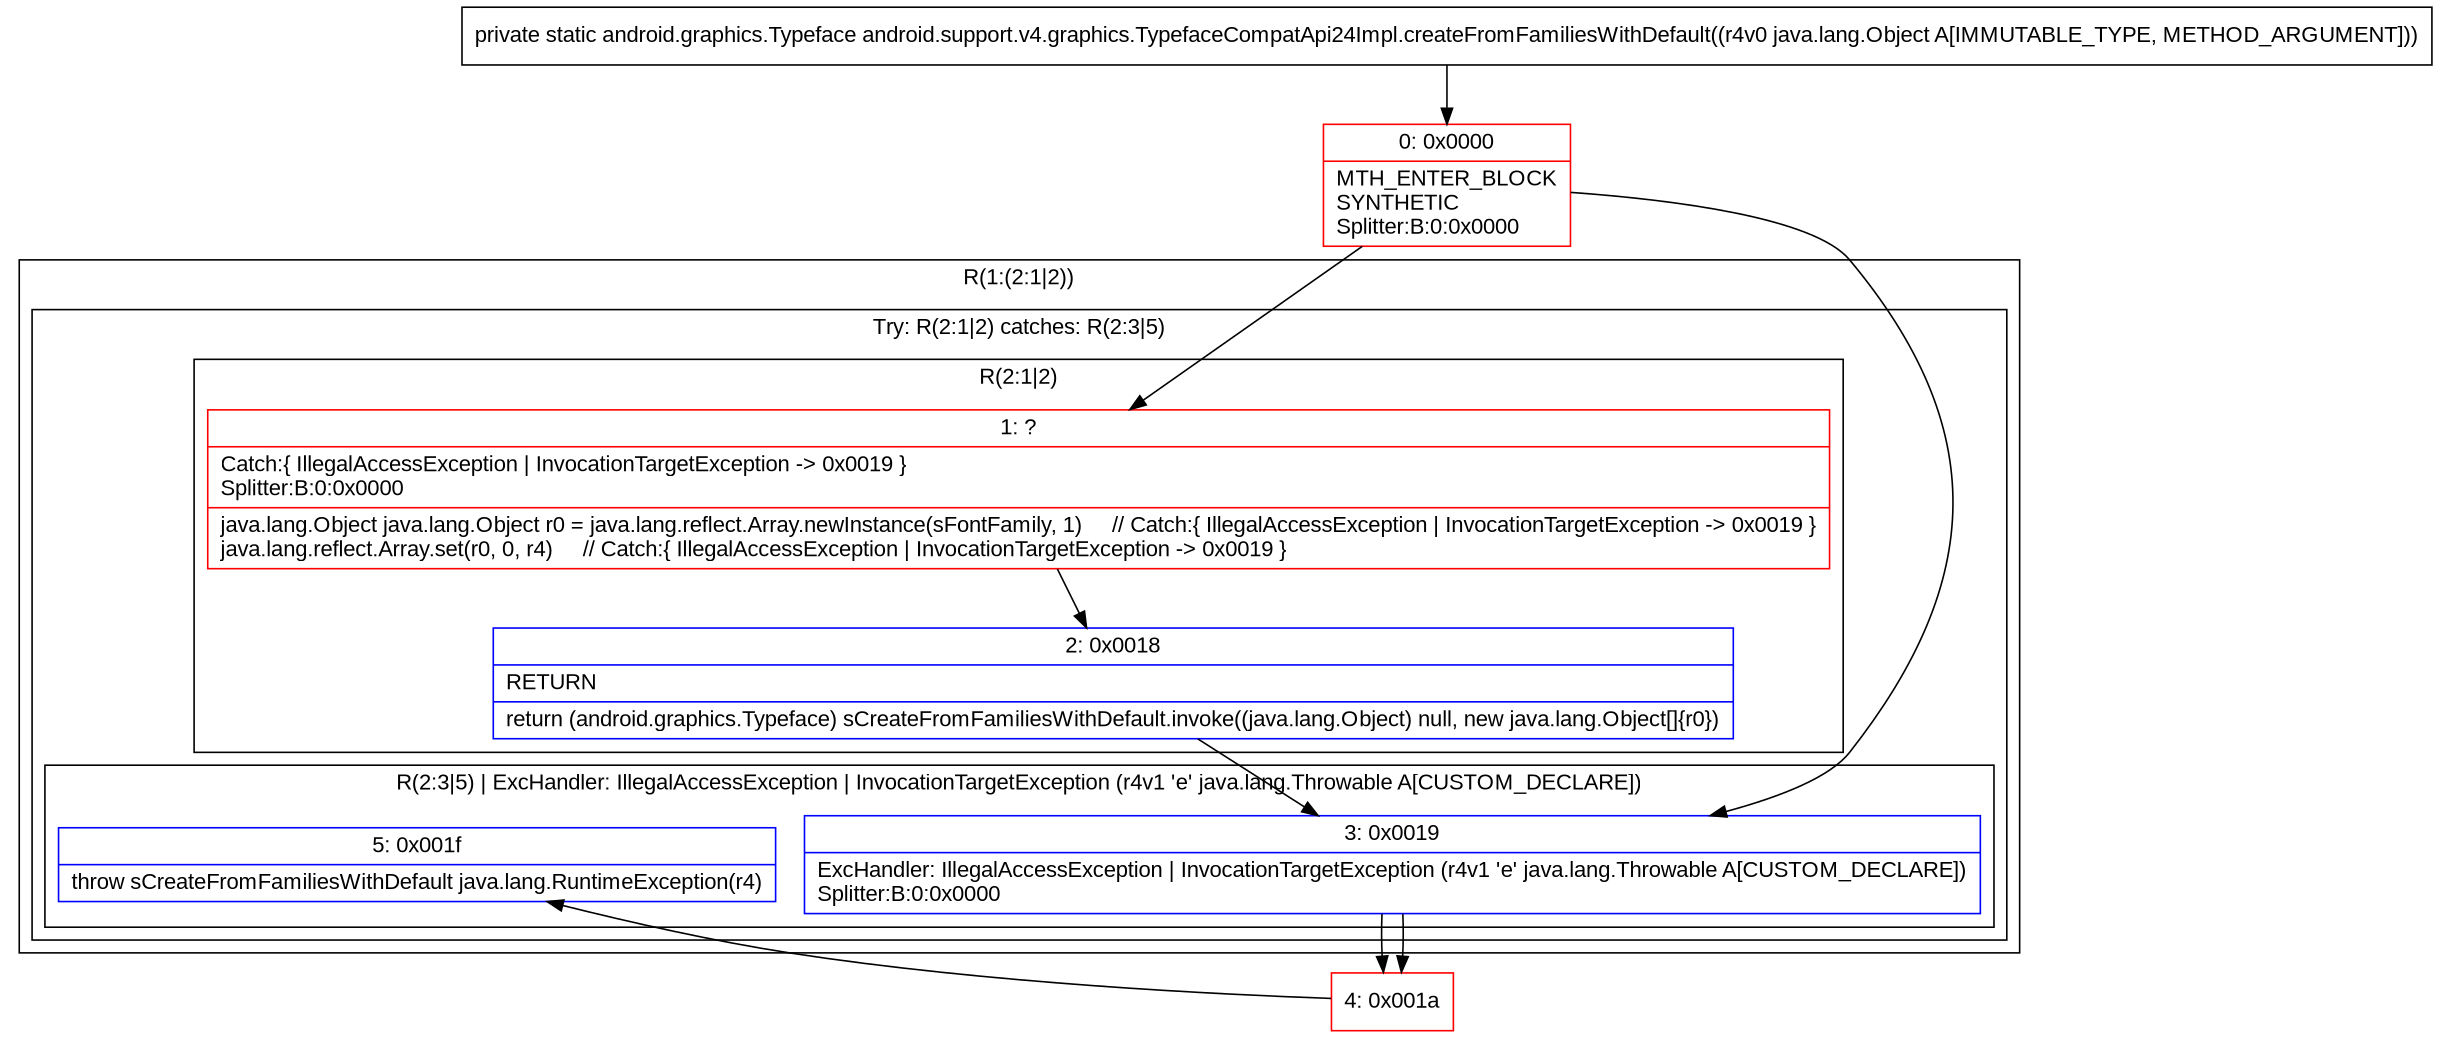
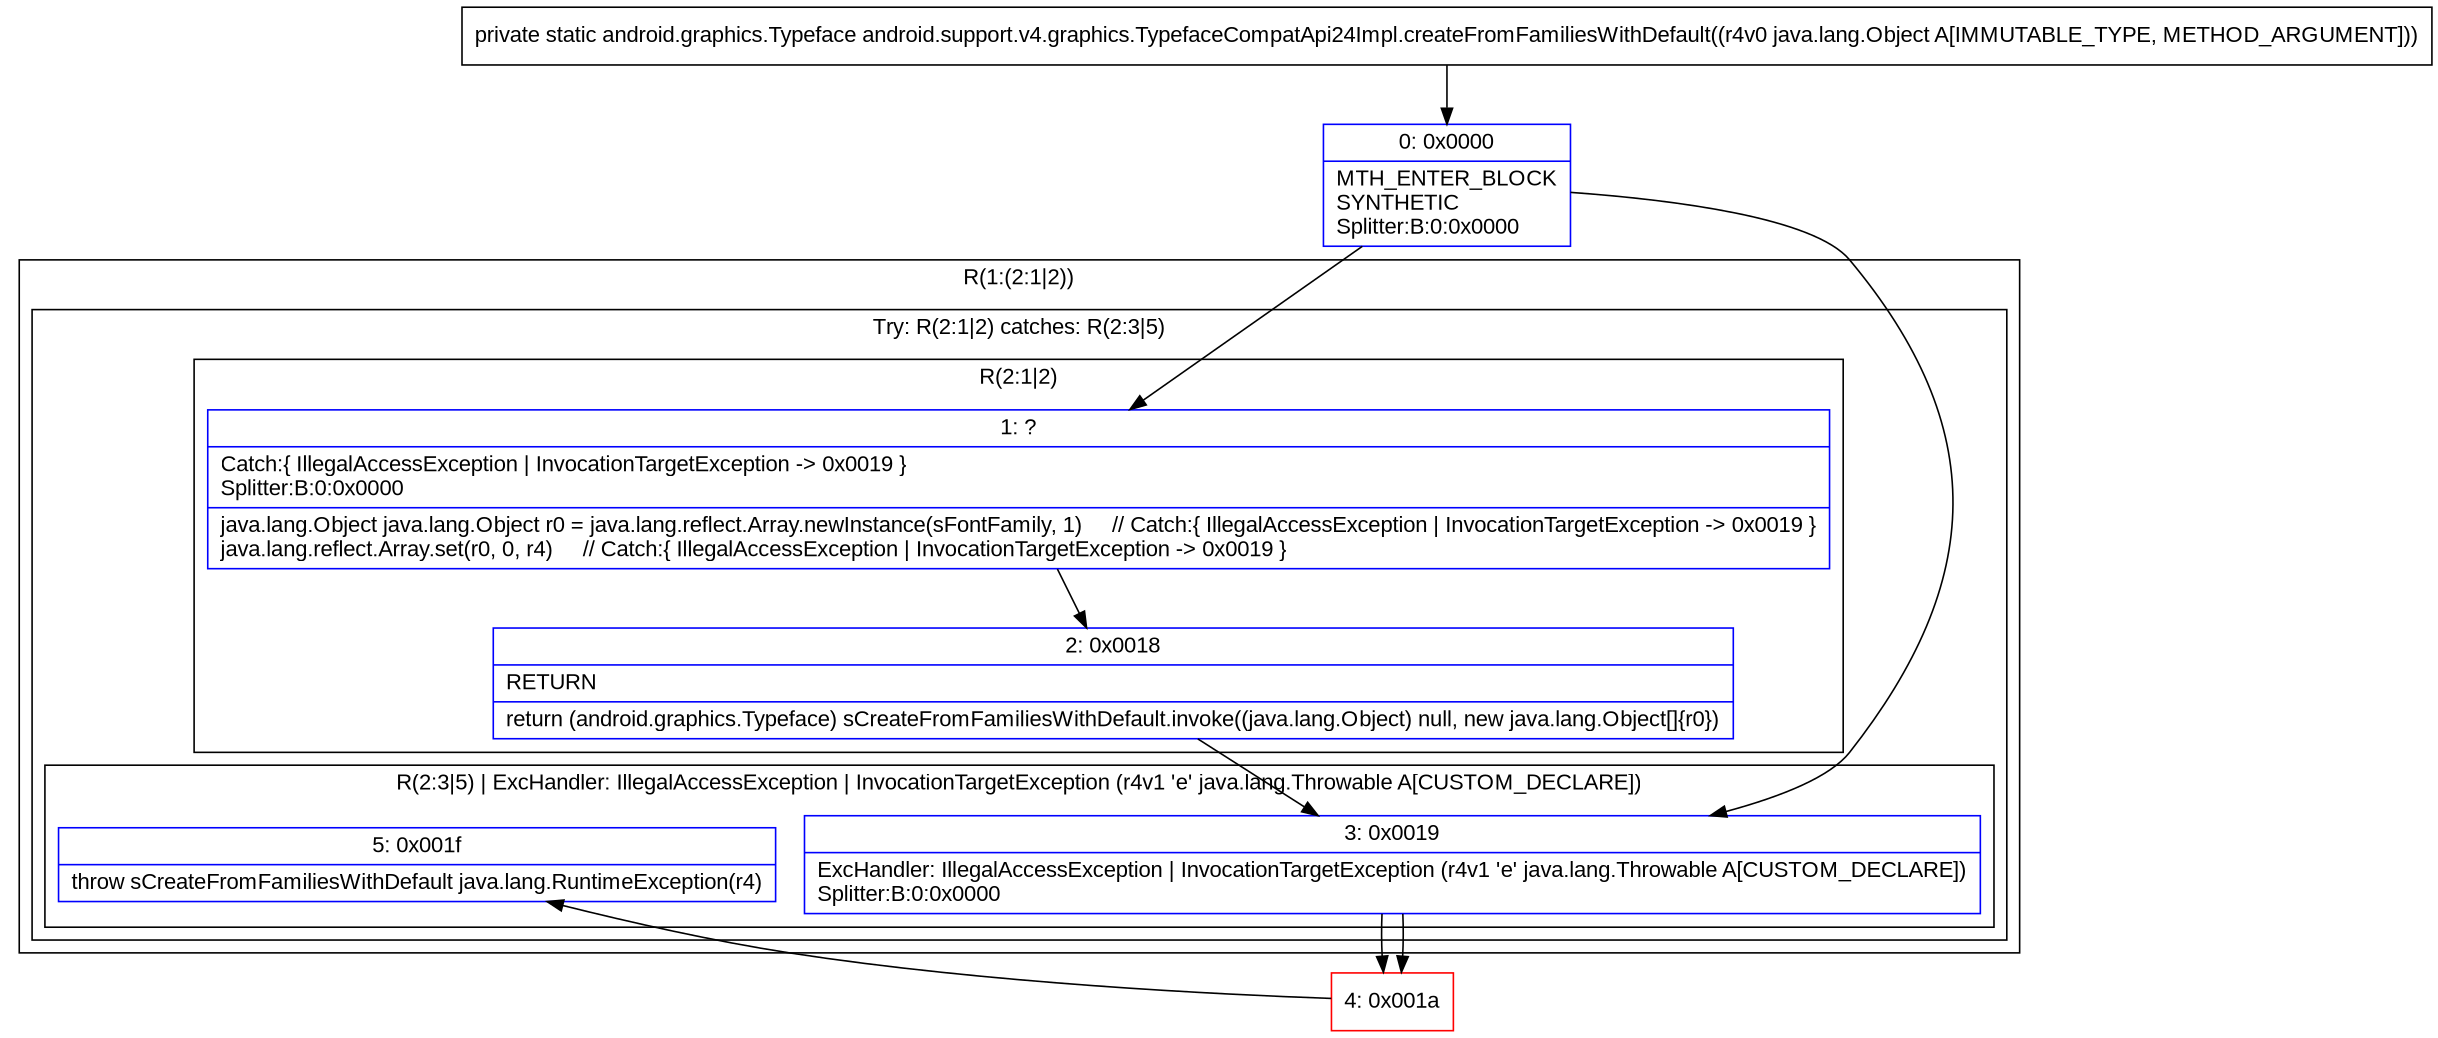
node "0: 0x0000": color red -> blue
node "1: ?": color red -> blue
